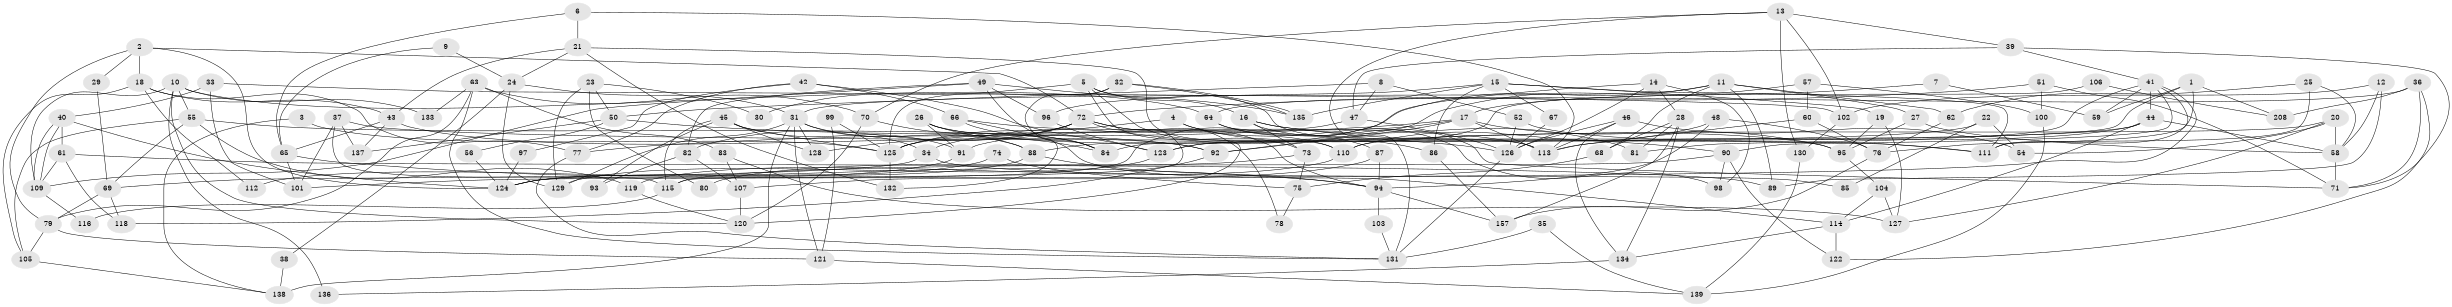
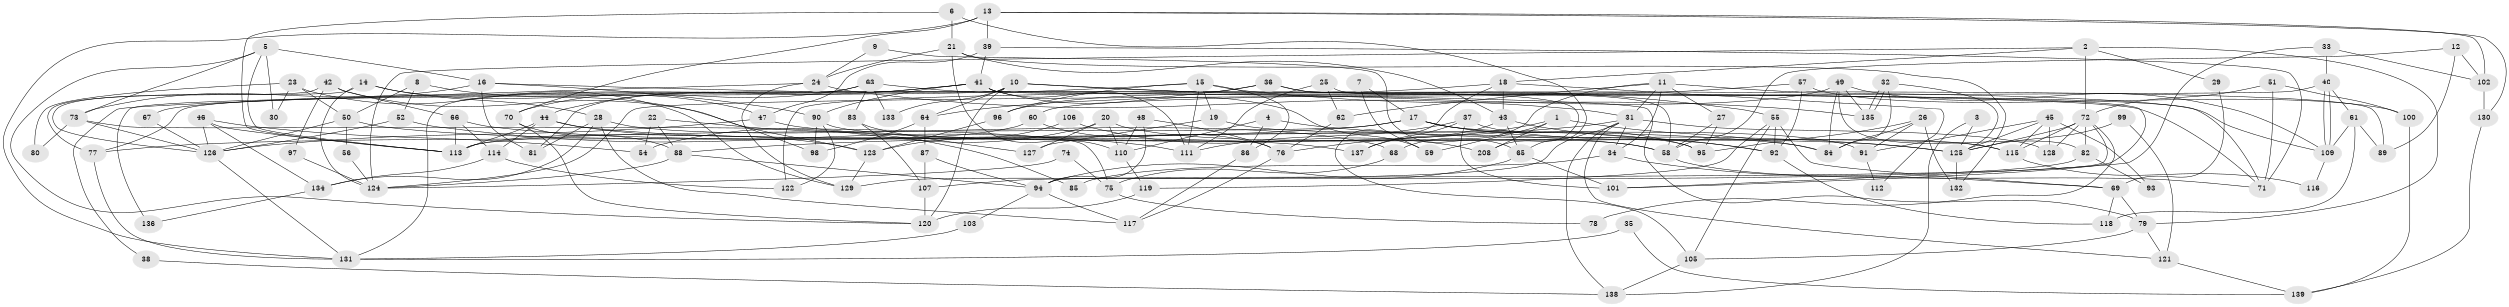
edge "73" -- "126": added
node "104": removed
node "157": label "157" -> "117"
